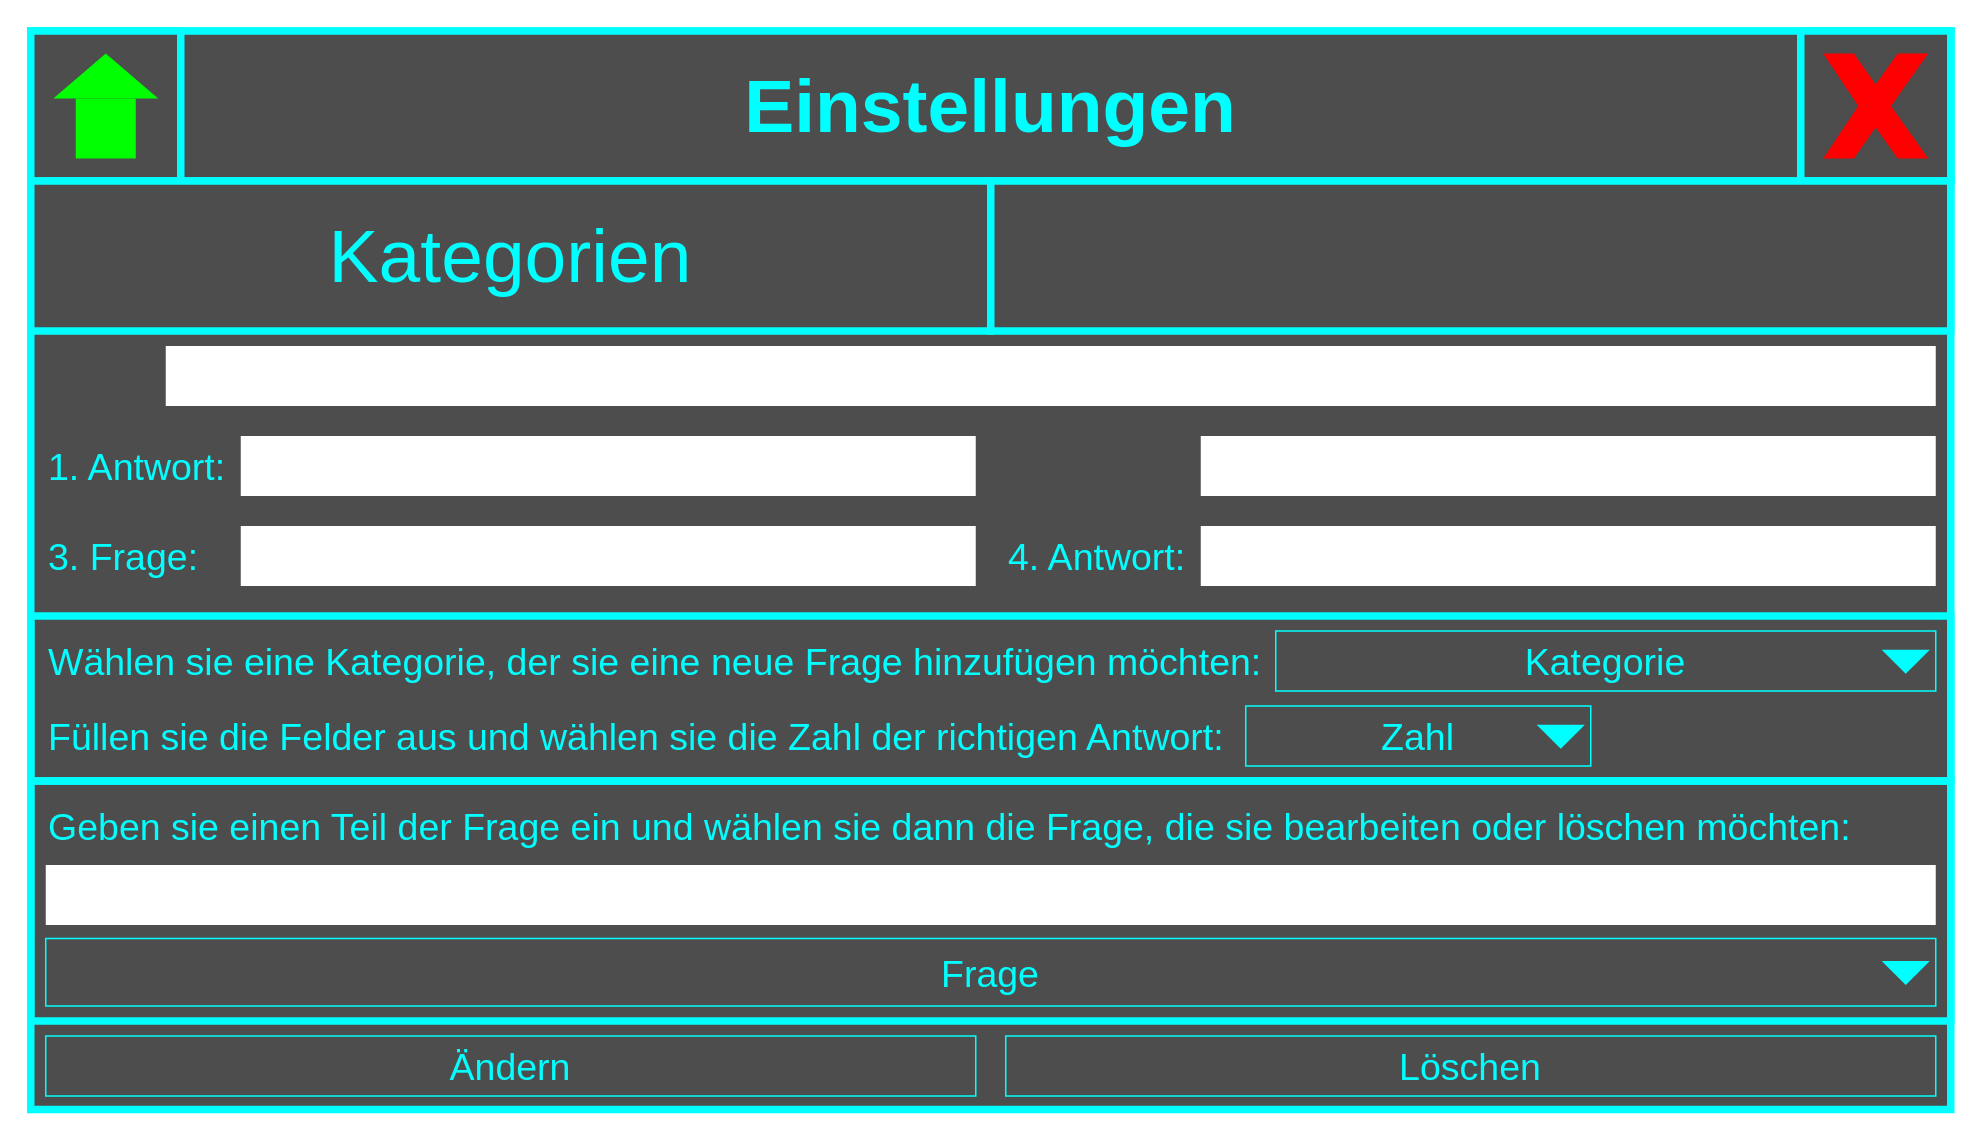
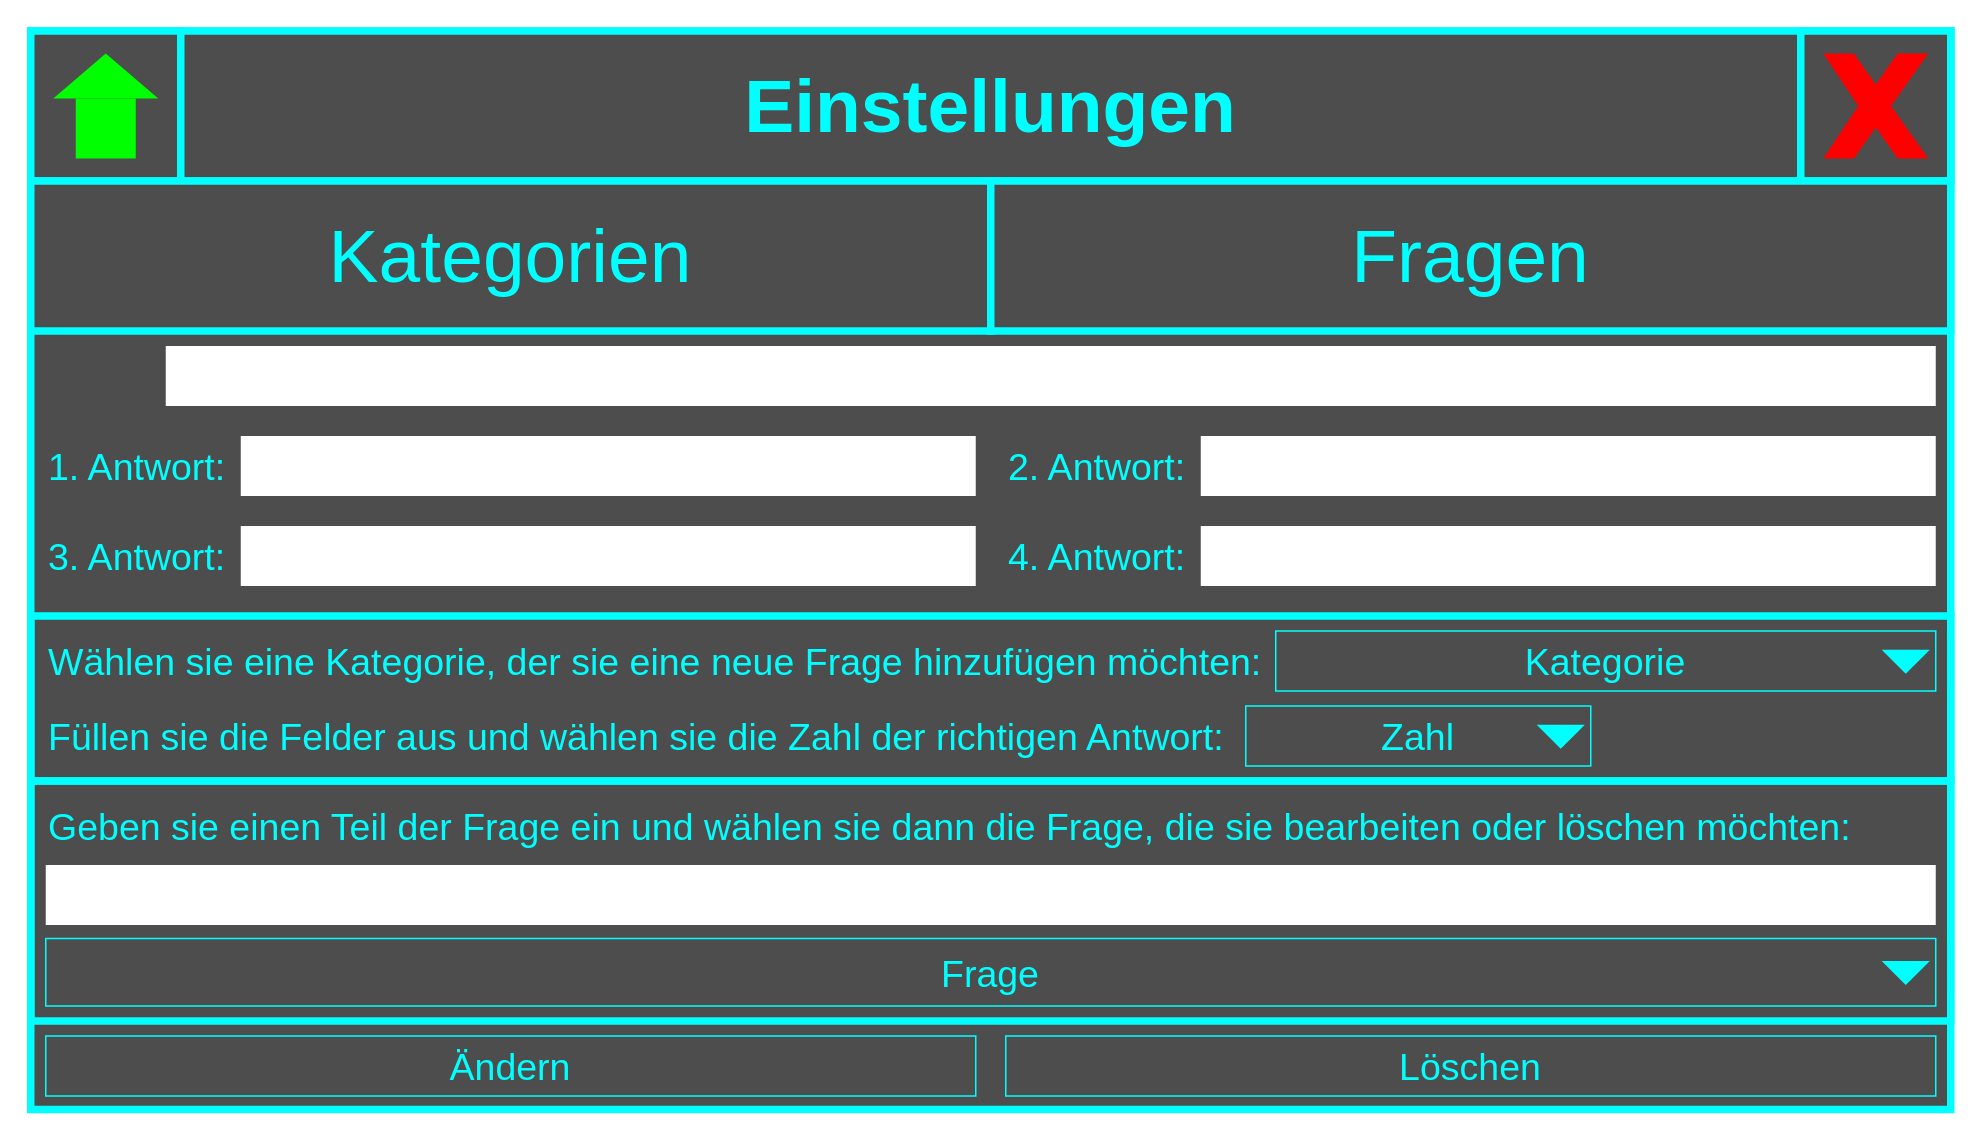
node "Fragen": added
node "2. Antwort:": added
node "3. Frage:": label "3. Frage:" -> "3. Antwort:"
